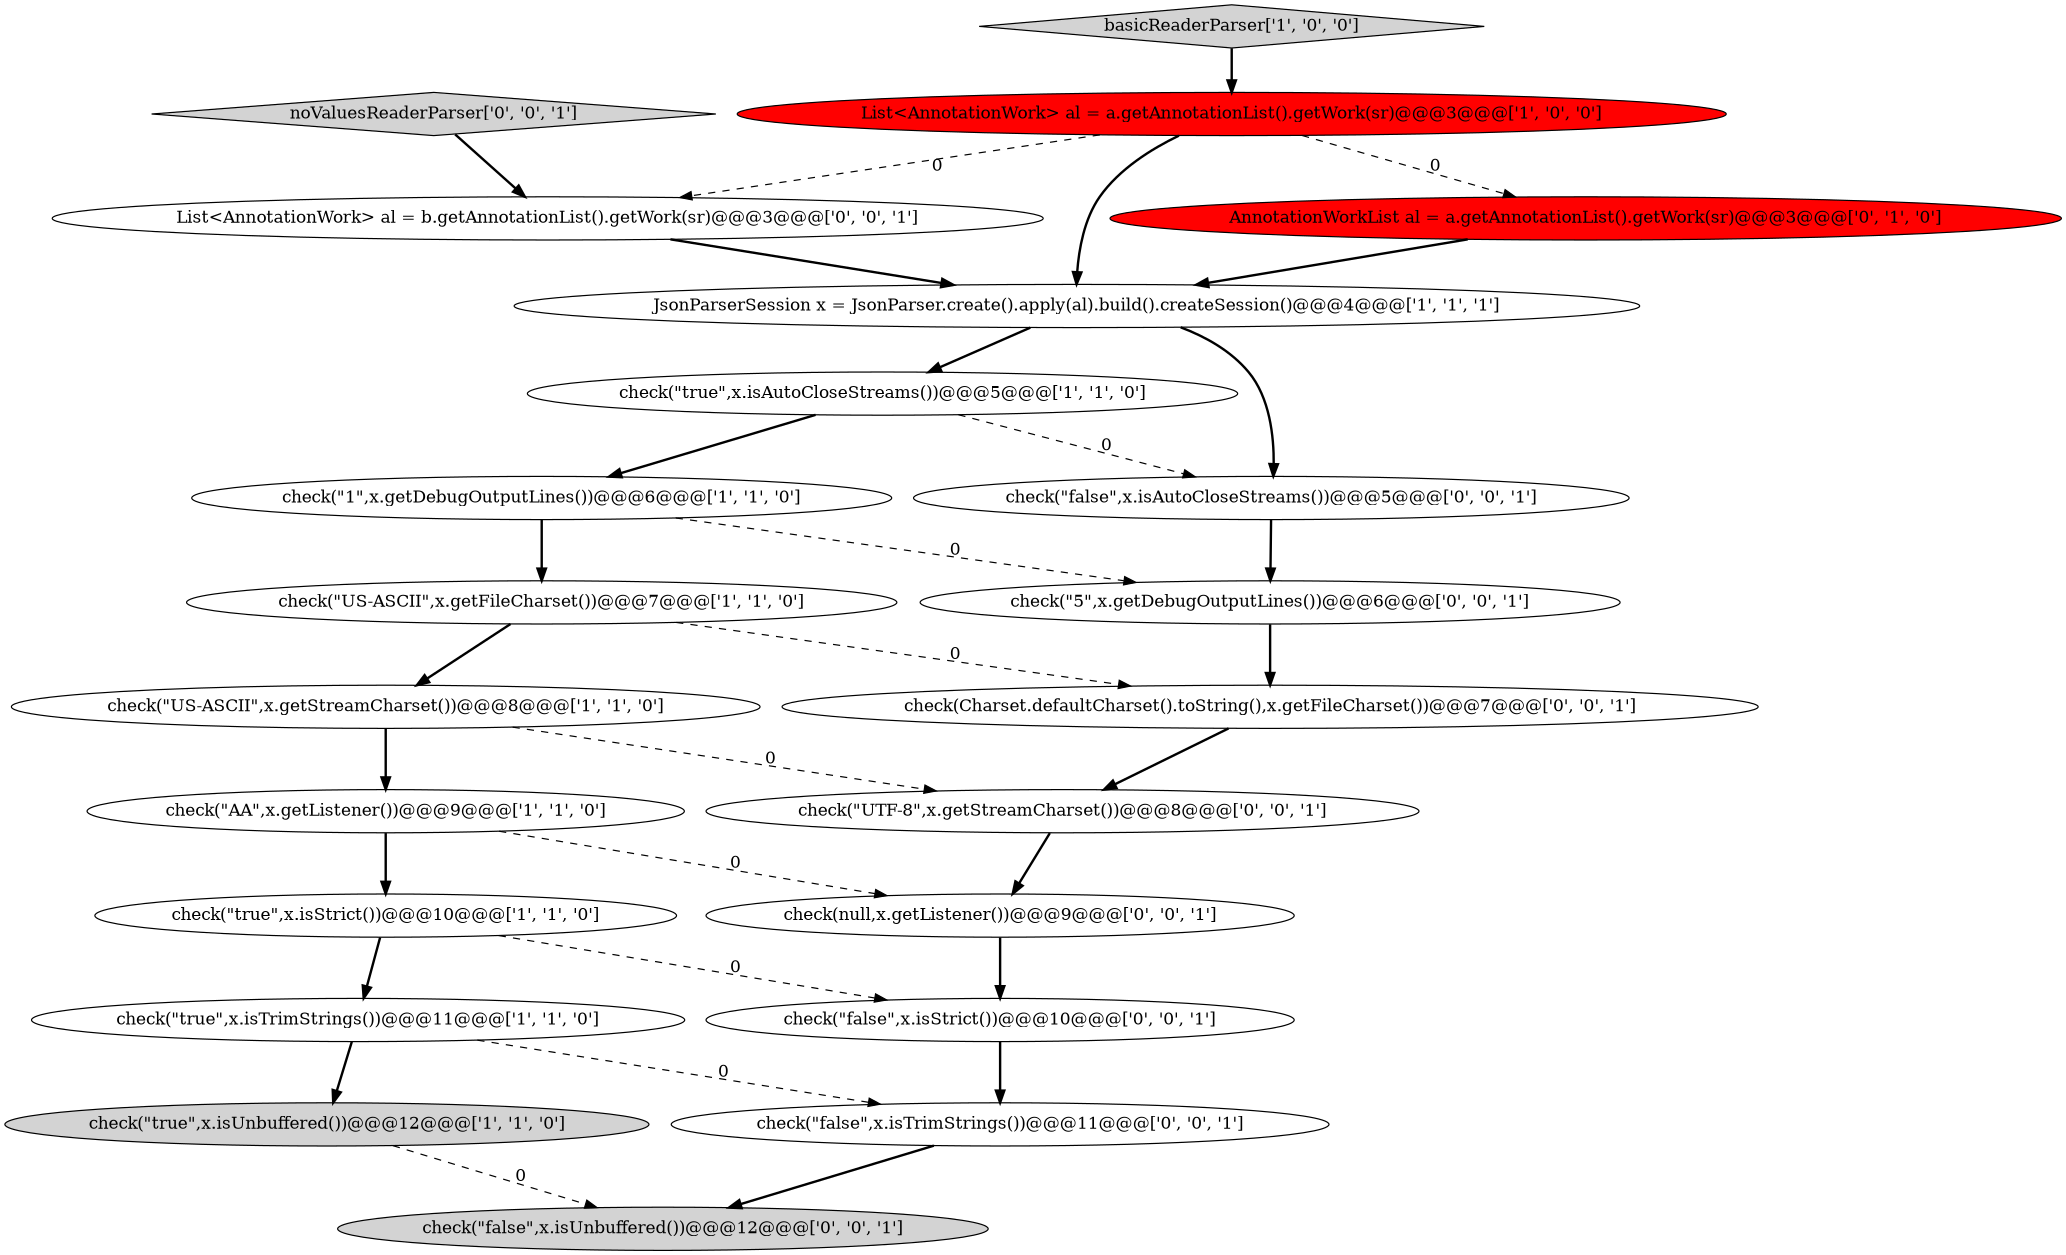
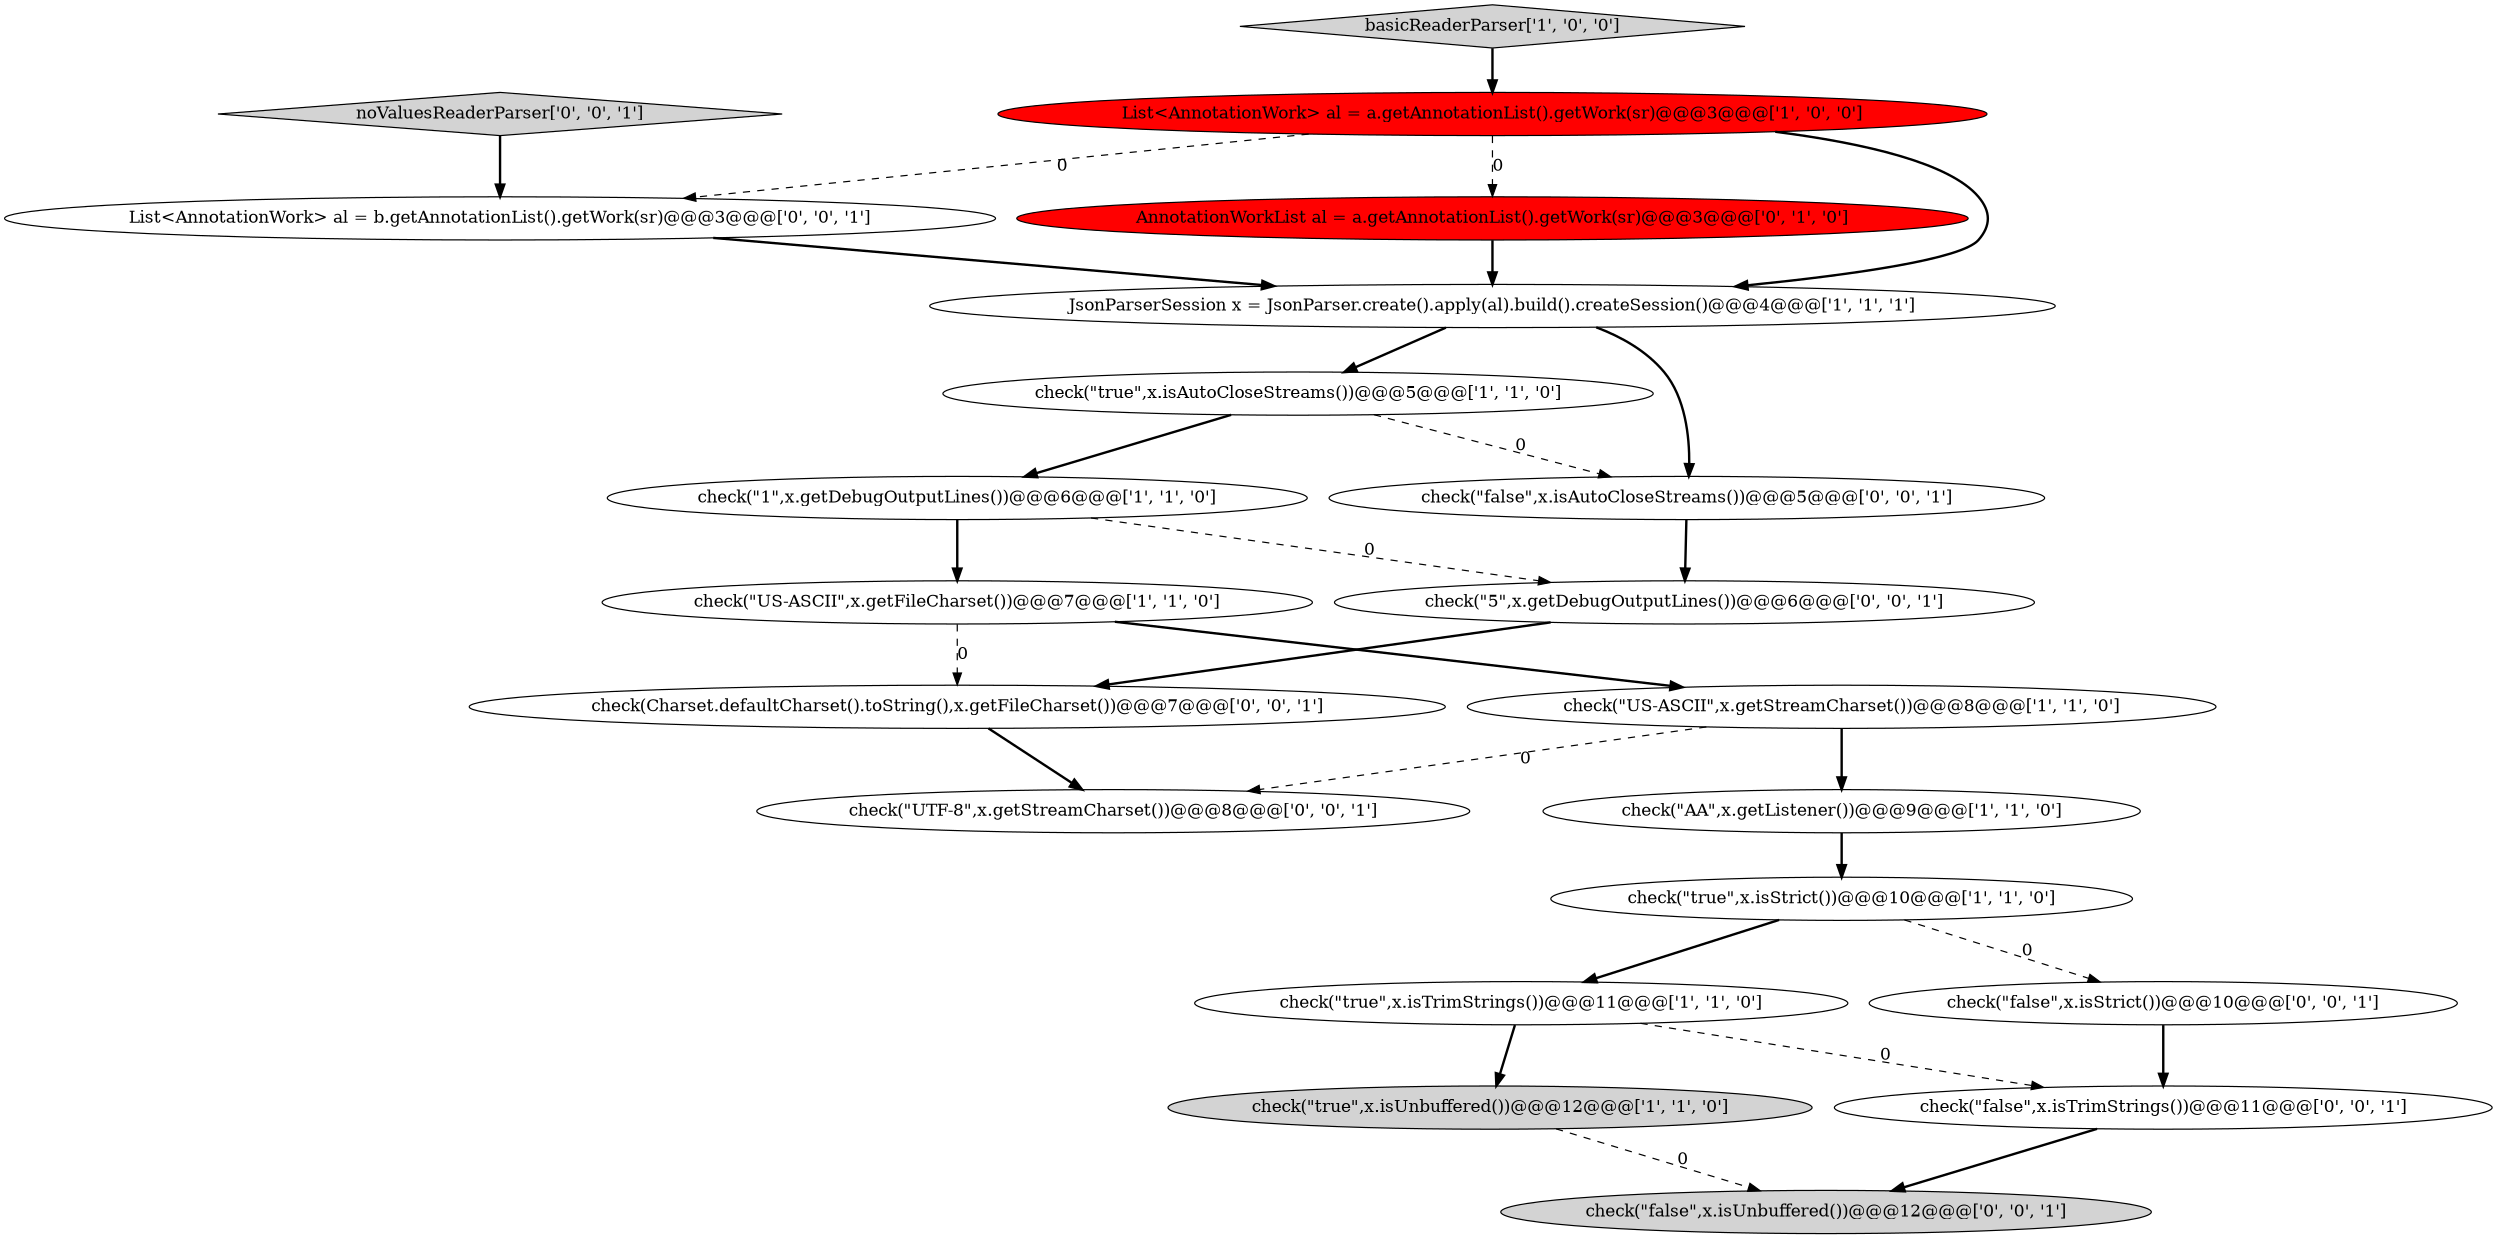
node "check(null,x.getListener())@@@9@@@['0', '0', '1']": removed
